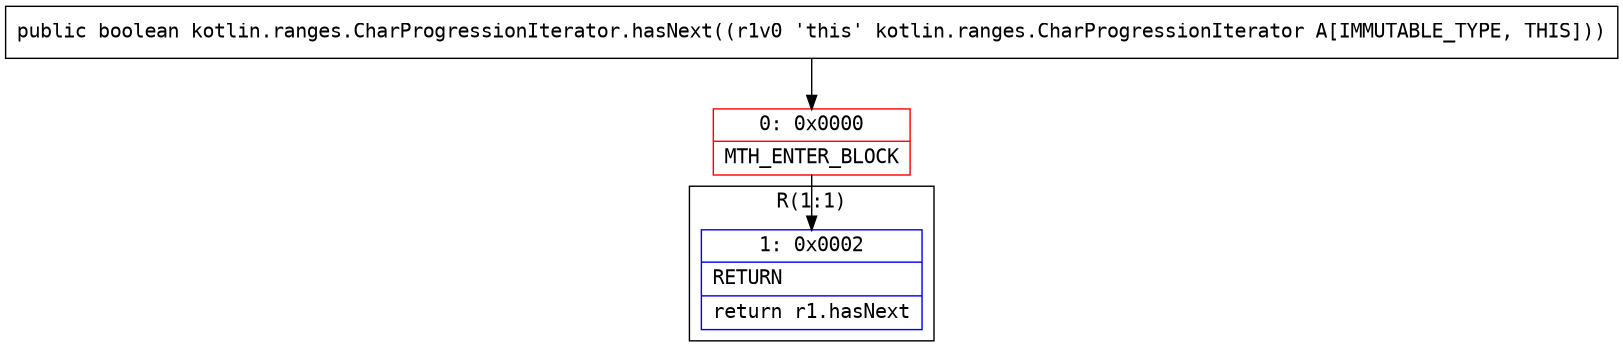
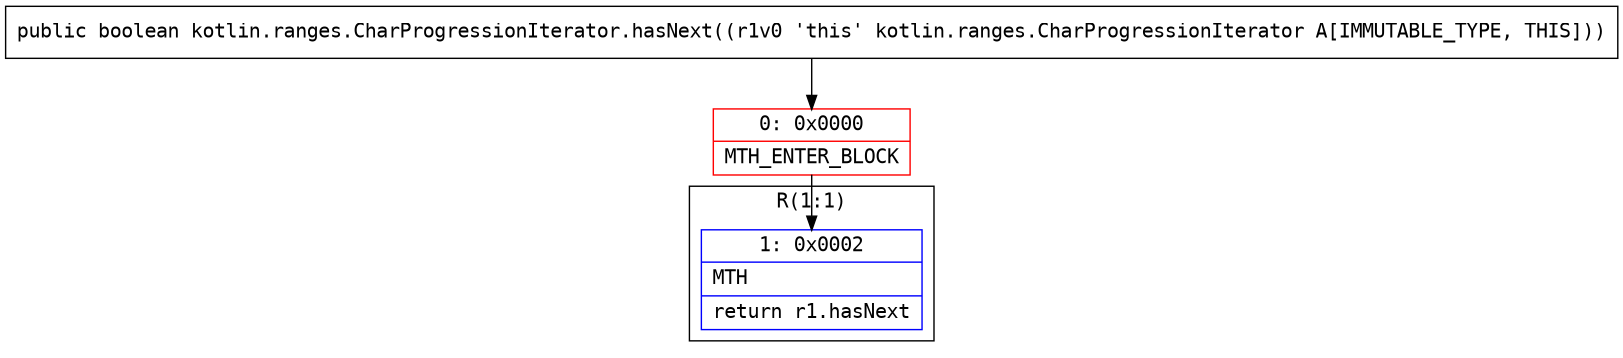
node "1: 0x0002": text "RETURN" -> "MTH"
